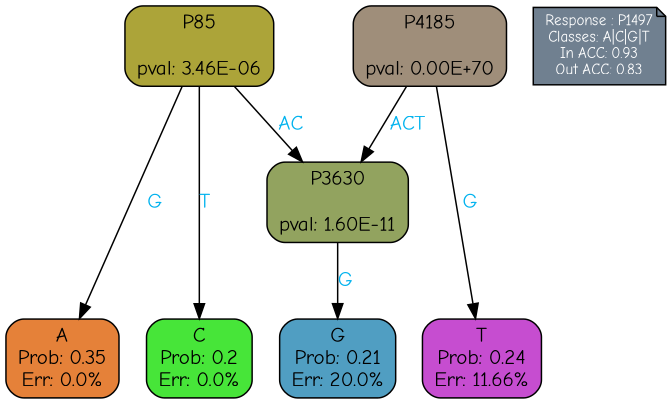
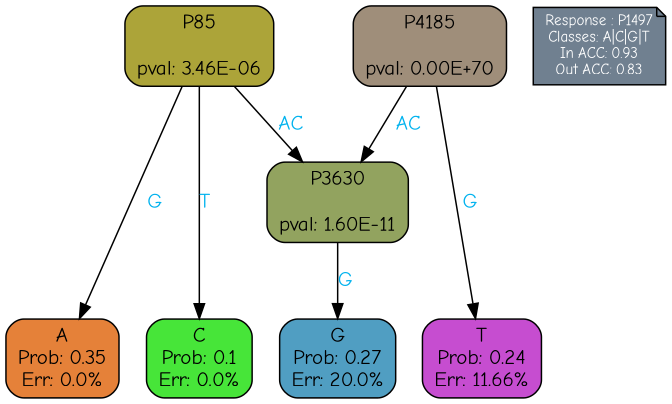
edge "P4185 pval: 0.00E+70" -> "P3630 pval: 1.60E-11": label "ACT" -> "AC"
node "C Prob: 0.2 Err: 0.0%": label "C Prob: 0.2 Err: 0.0%" -> "C Prob: 0.1 Err: 0.0%"
node "G Prob: 0.21 Err: 20.0%": label "G Prob: 0.21 Err: 20.0%" -> "G Prob: 0.27 Err: 20.0%"
